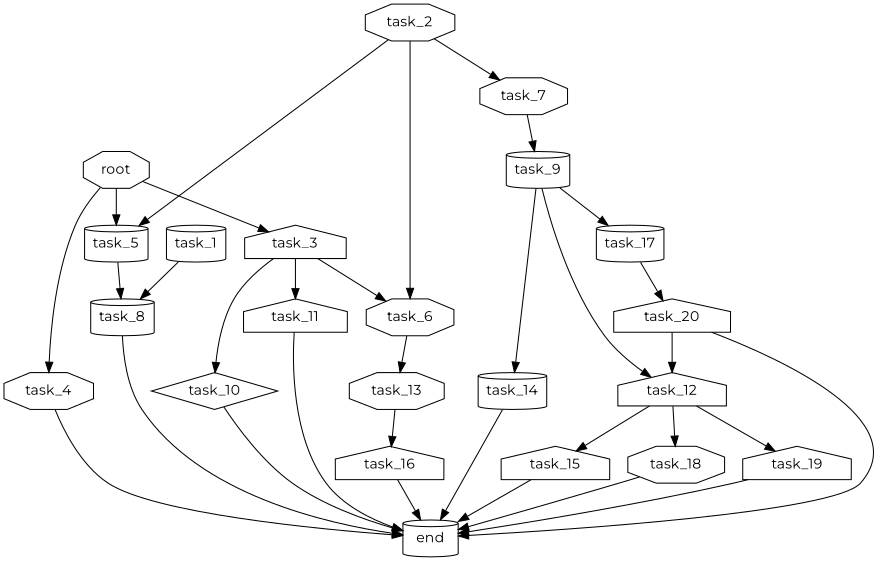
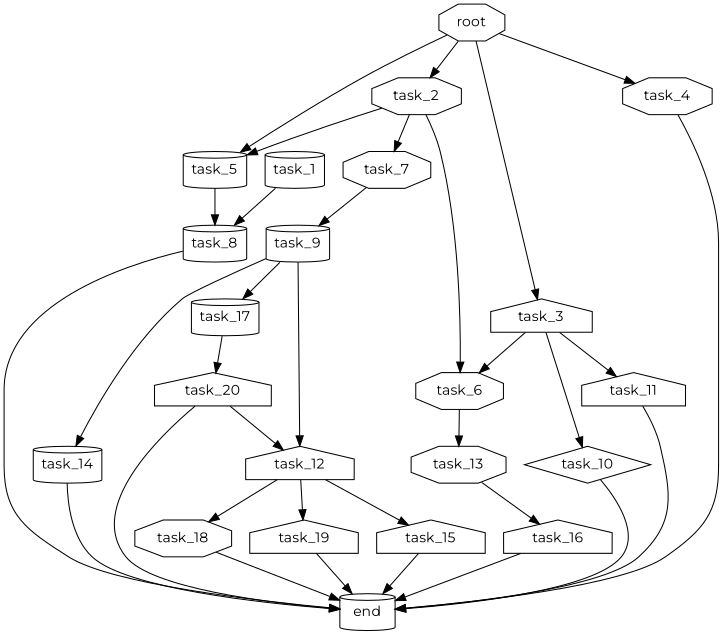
edge "root" -> "task_2": added
